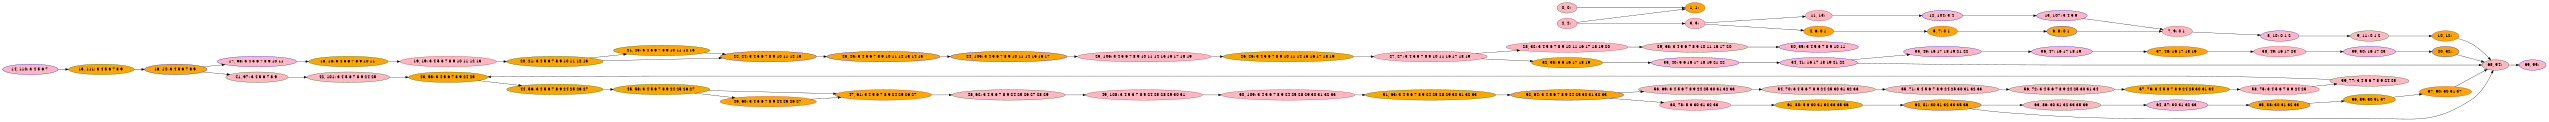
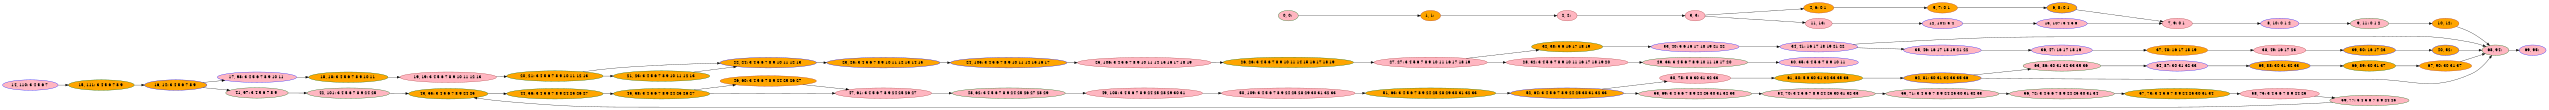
edge "2, 2:" -> "1, 1:": reversed
node "39, 50: 16 17 23": fillcolor lightpink -> orange
node "47, 61: 3 4 5 6 7 8 9 24 25 26 27": fillcolor orange -> lightpink
